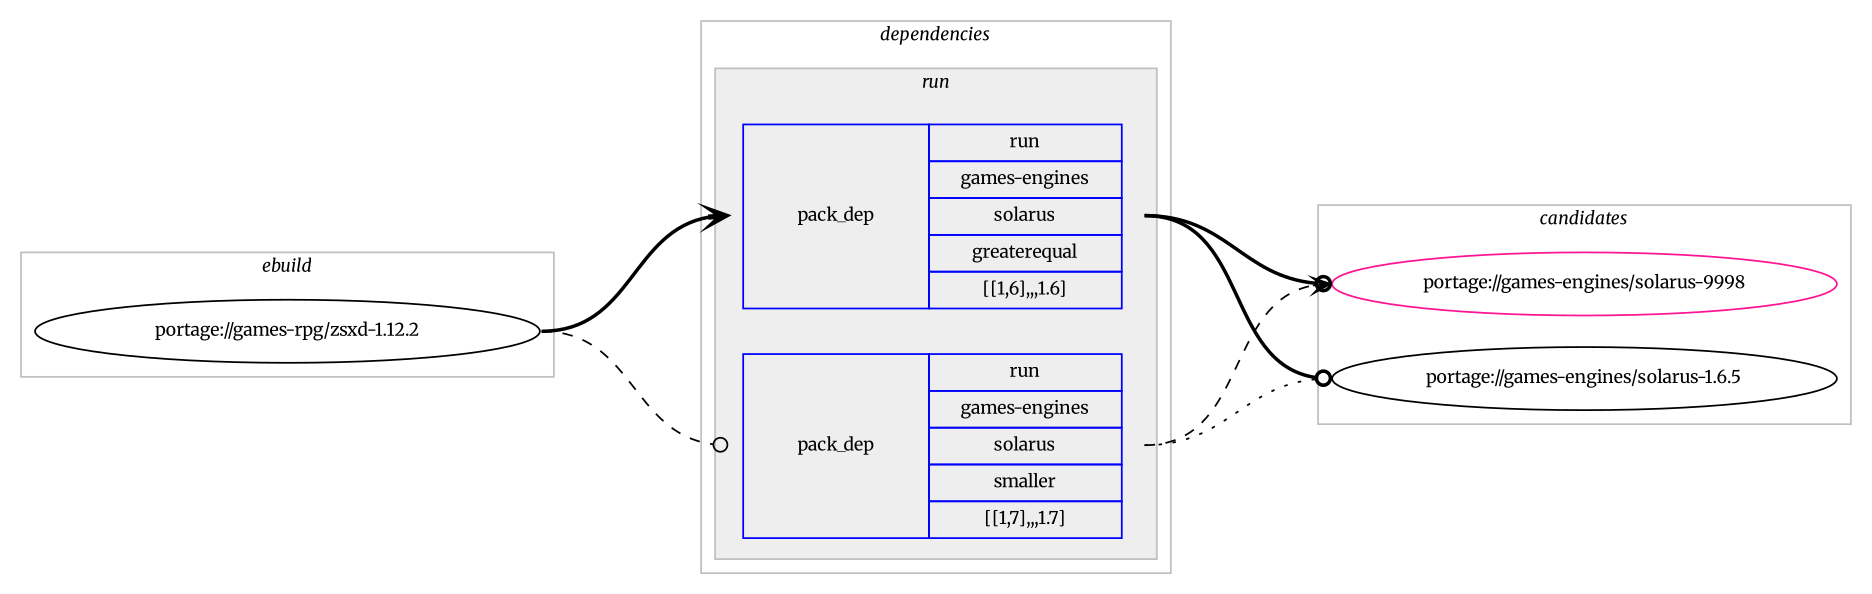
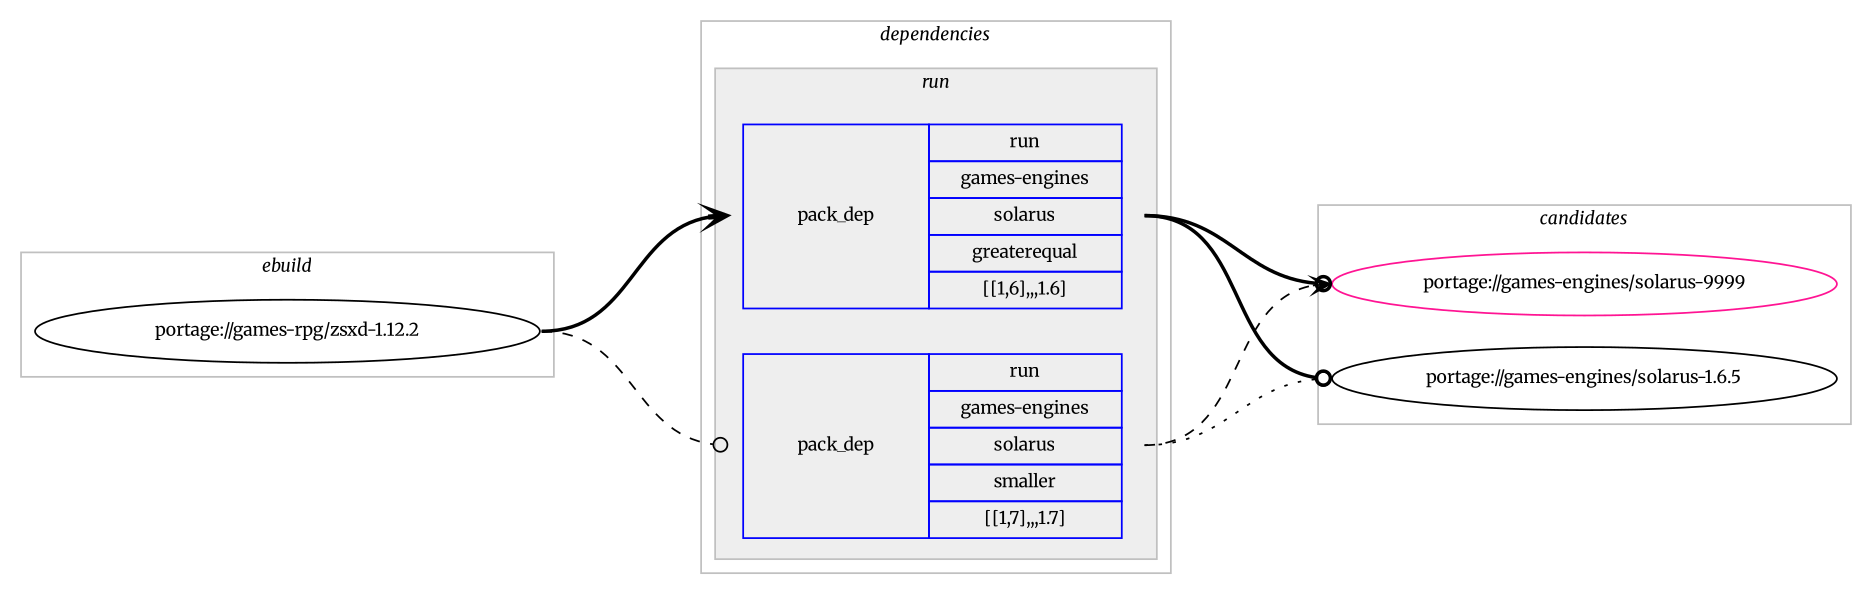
node "portage://games-engines/solarus-9998": label "portage://games-engines/solarus-9998" -> "portage://games-engines/solarus-9999"
